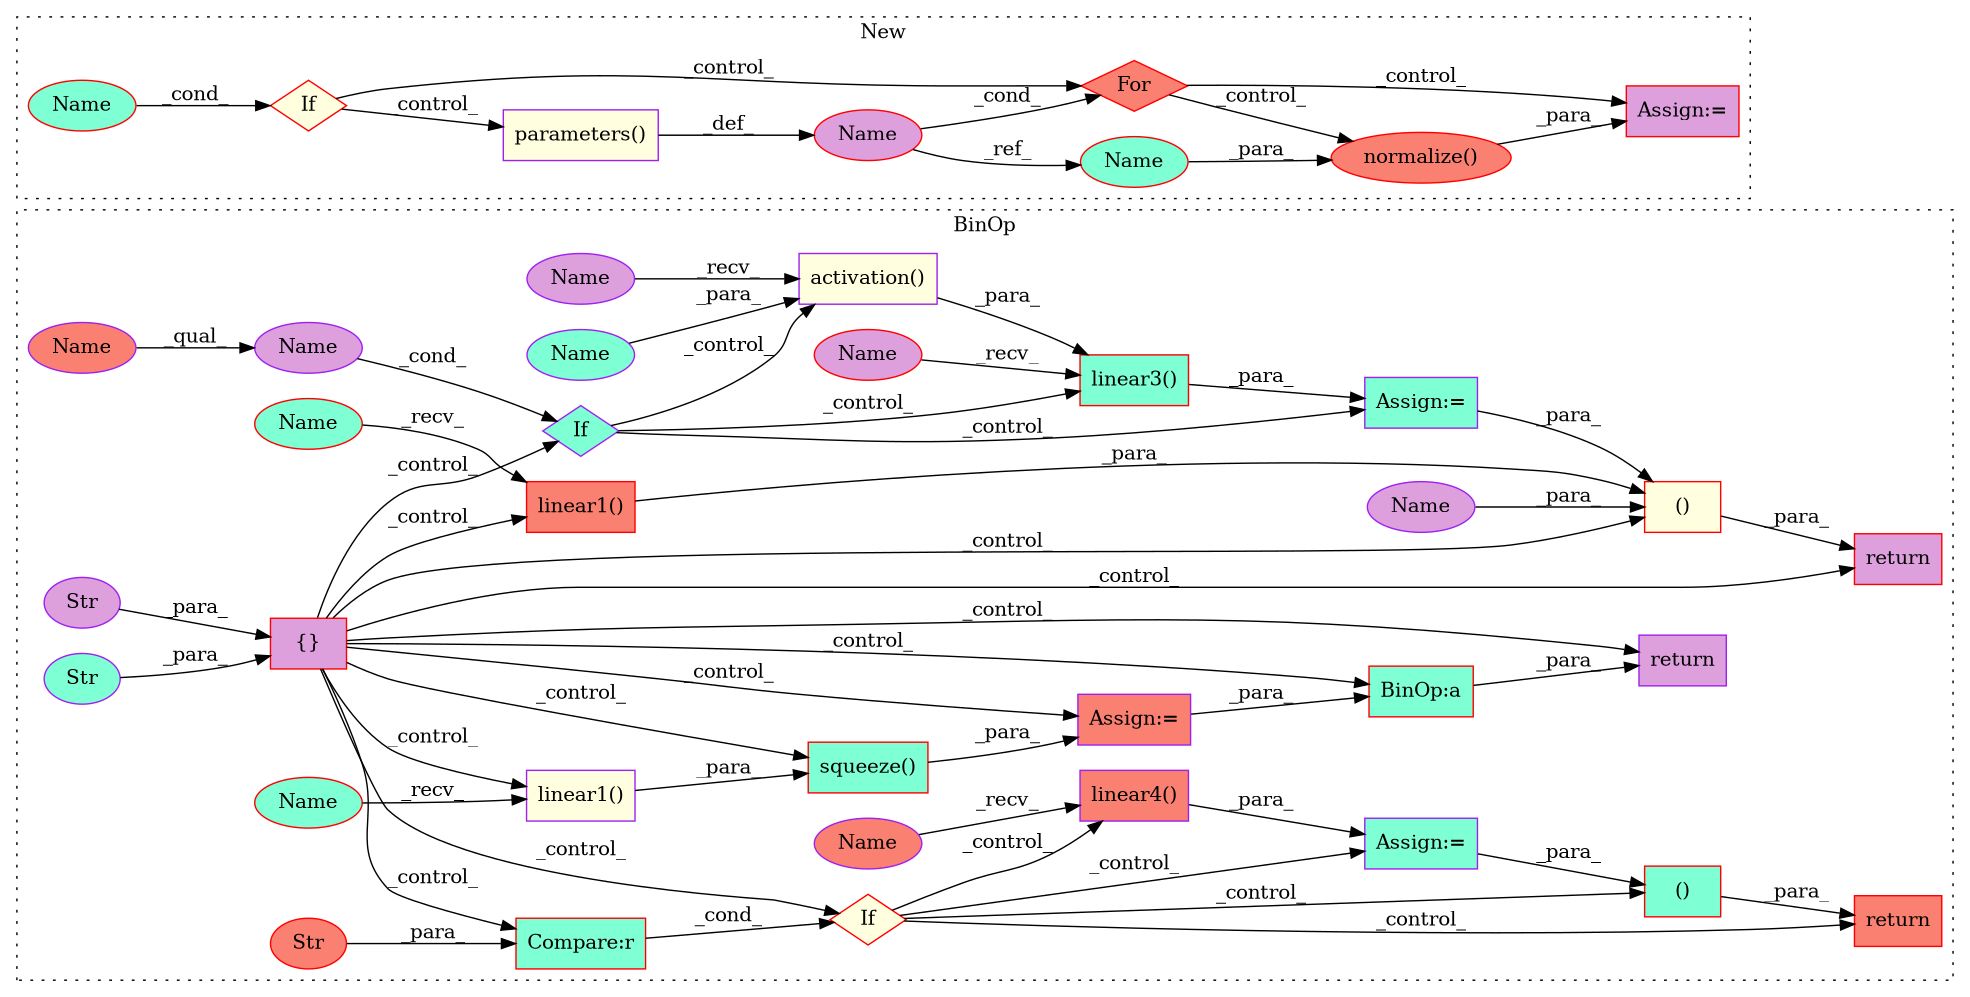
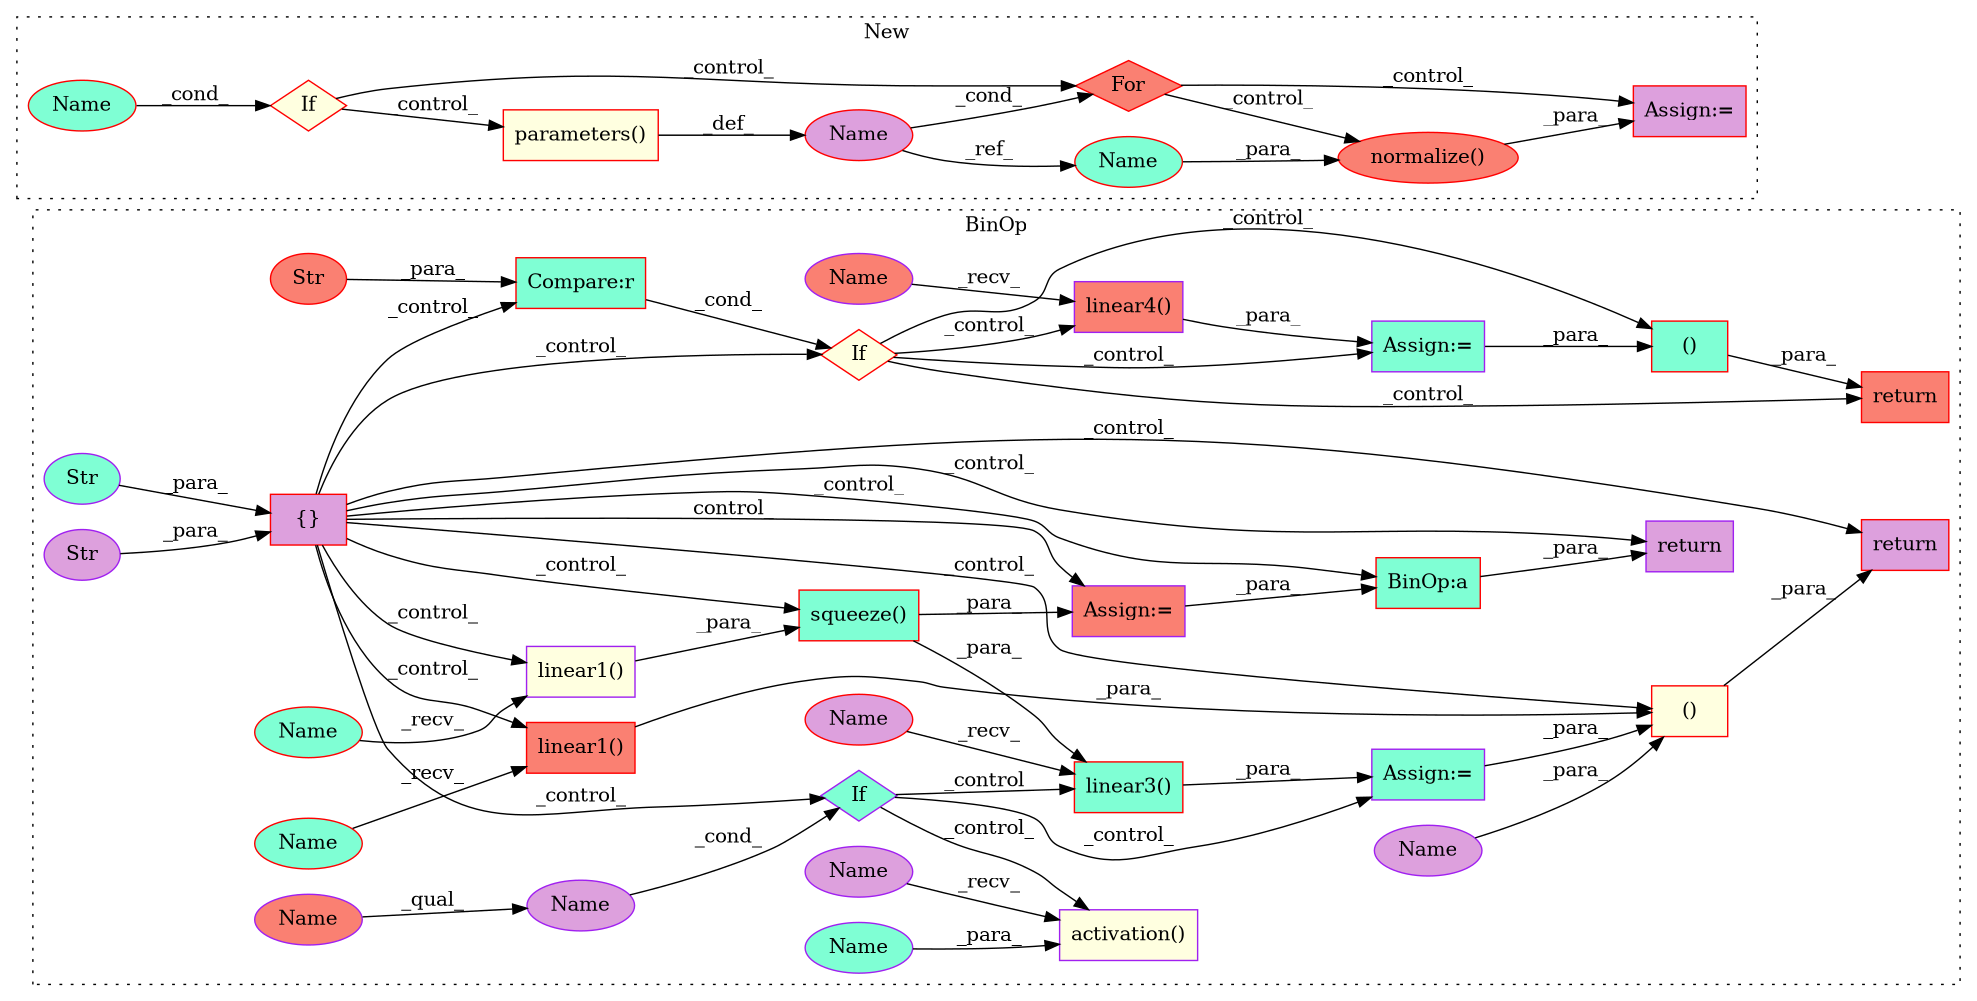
node "parameters()": color purple -> red
edge "activation()" -> "linear3()": now "squeeze()" -> "linear3()"
